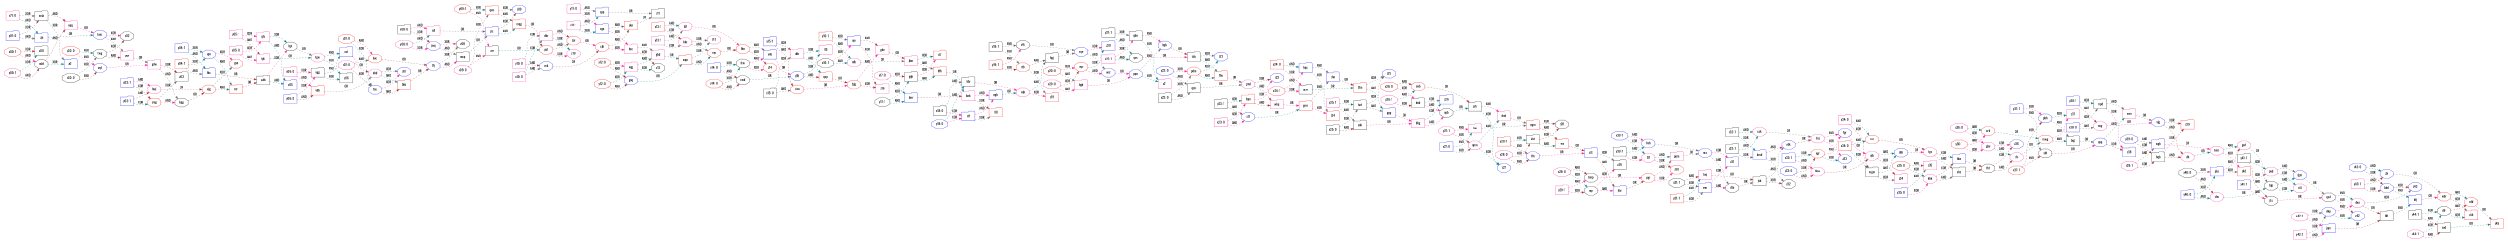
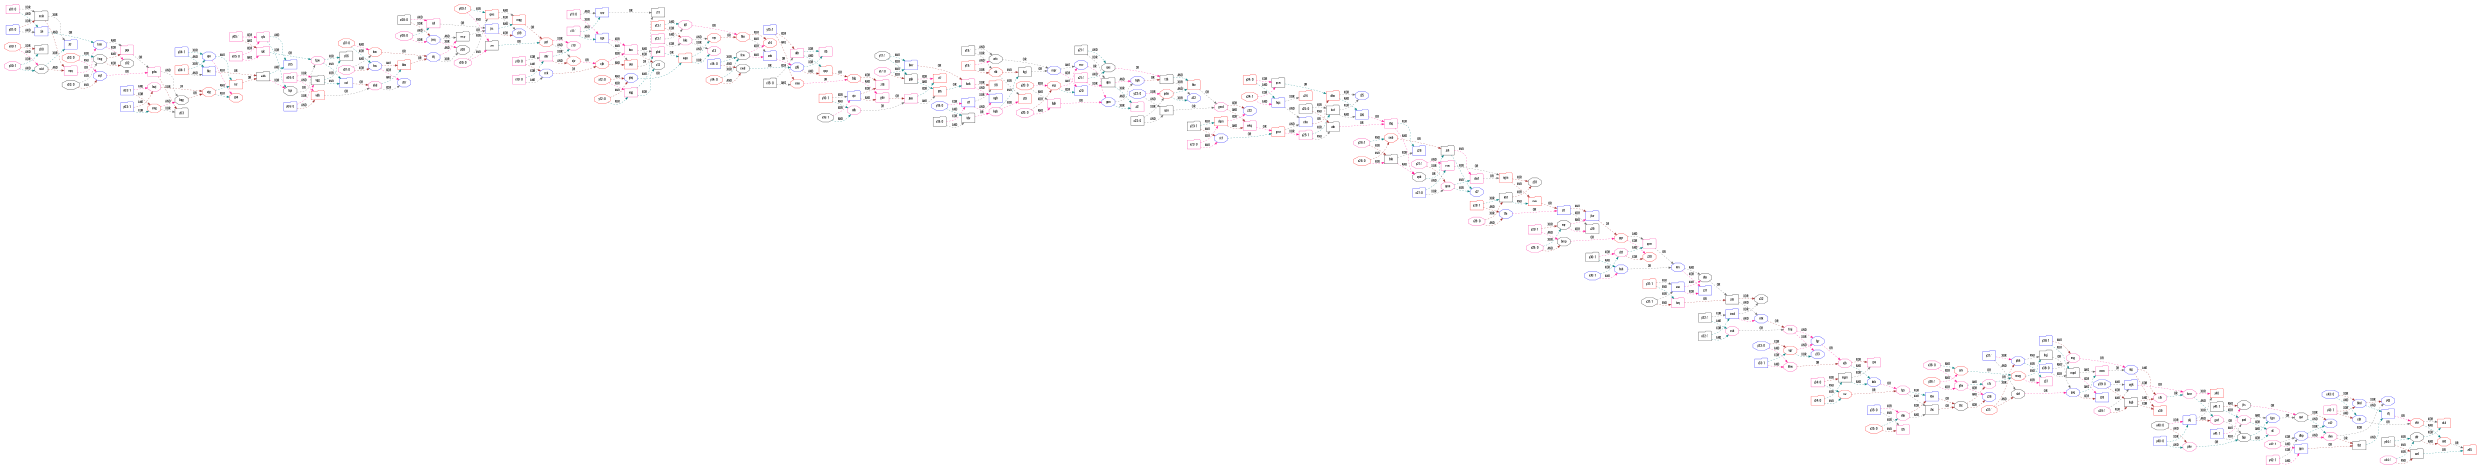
node "x71: 0": label "x71: 0" -> "x01: 0"
edge "y00: 1" -> "mkf": color brown -> teal
edge "ngh" -> "kqb": removed, label "OR"
edge "gmr" -> "z24": now "gmr" -> "y25: 1"
